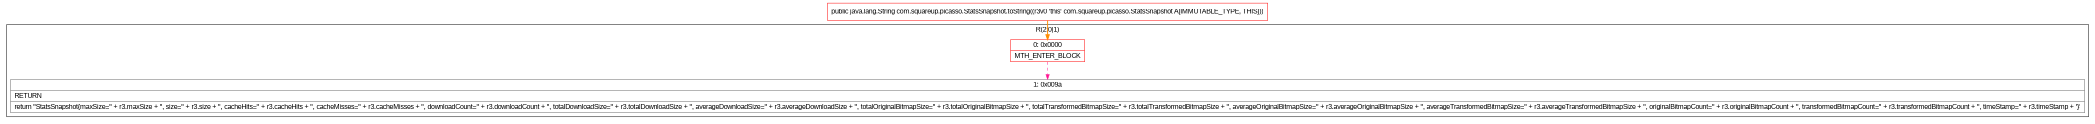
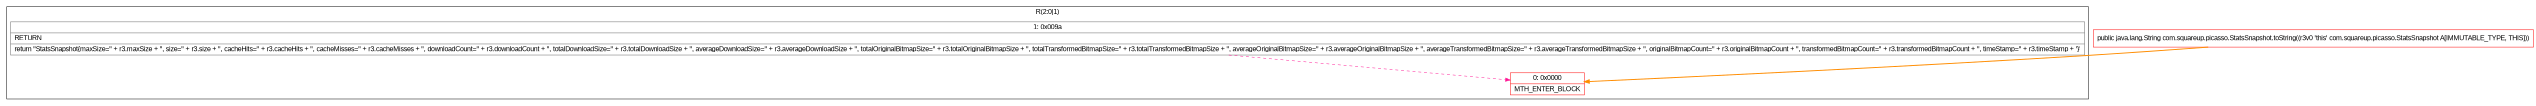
edge "0: 0x0000" -> "1: 0x009a": reversed
